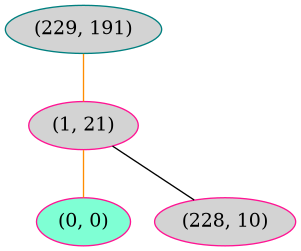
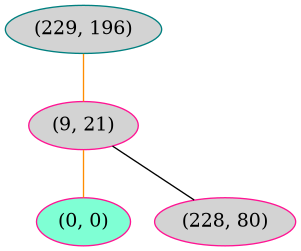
node "(229, 191)": label "(229, 191)" -> "(229, 196)"
node "(1, 21)": label "(1, 21)" -> "(9, 21)"
node "(228, 10)": label "(228, 10)" -> "(228, 80)"
